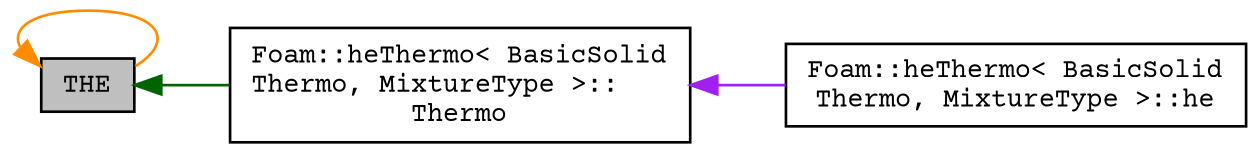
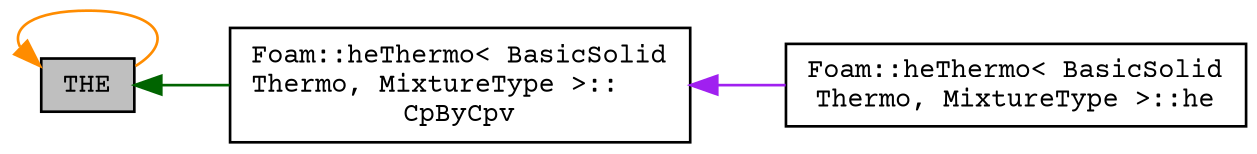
node "Foam::heThermo< BasicSolid Thermo, MixtureType >:: Thermo": label "Foam::heThermo< BasicSolid Thermo, MixtureType >:: Thermo" -> "Foam::heThermo< BasicSolid Thermo, MixtureType >:: CpByCpv"
